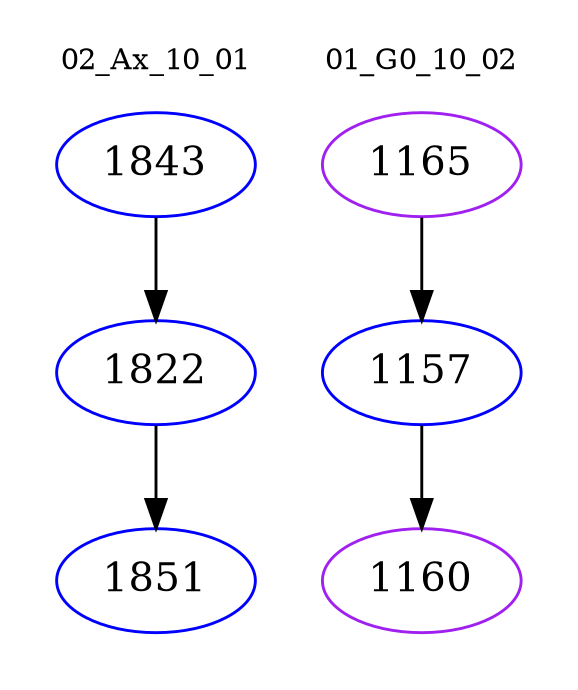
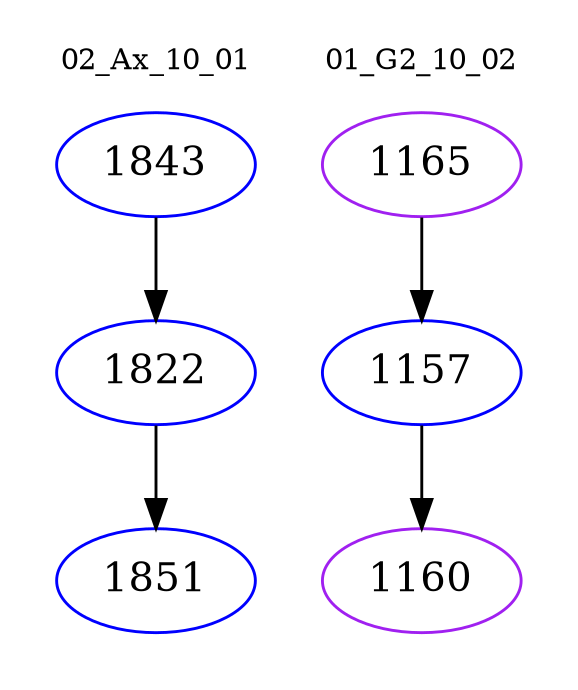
cluster "01_G0_10_02": label "01_G0_10_02" -> "01_G2_10_02"
